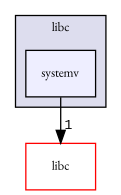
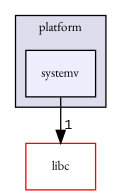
cluster "libc": label "libc" -> "platform"
